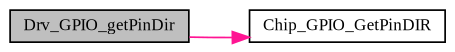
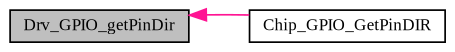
edge "Drv_GPIO_getPinDir" -> "Chip_GPIO_GetPinDIR": reversed
